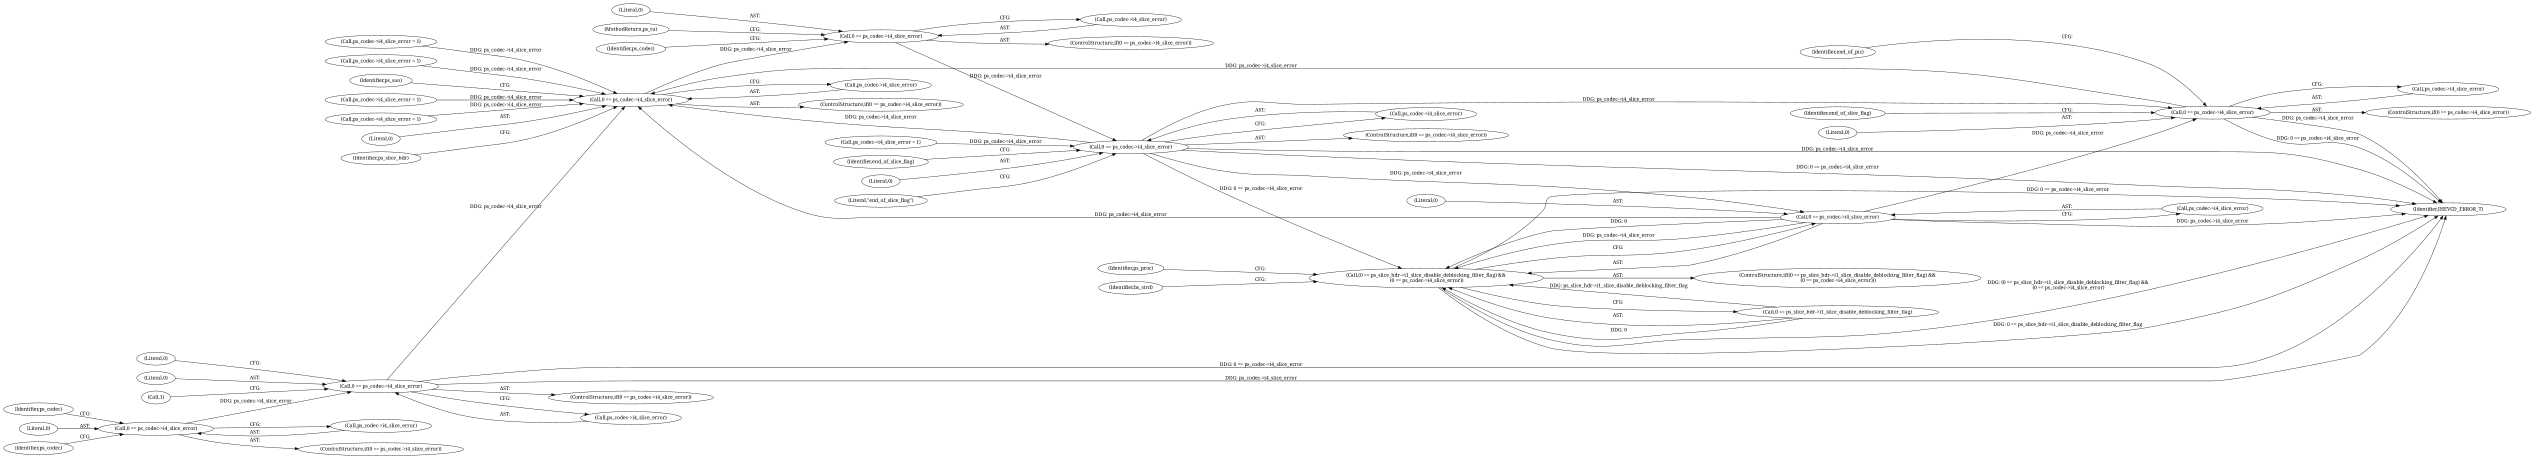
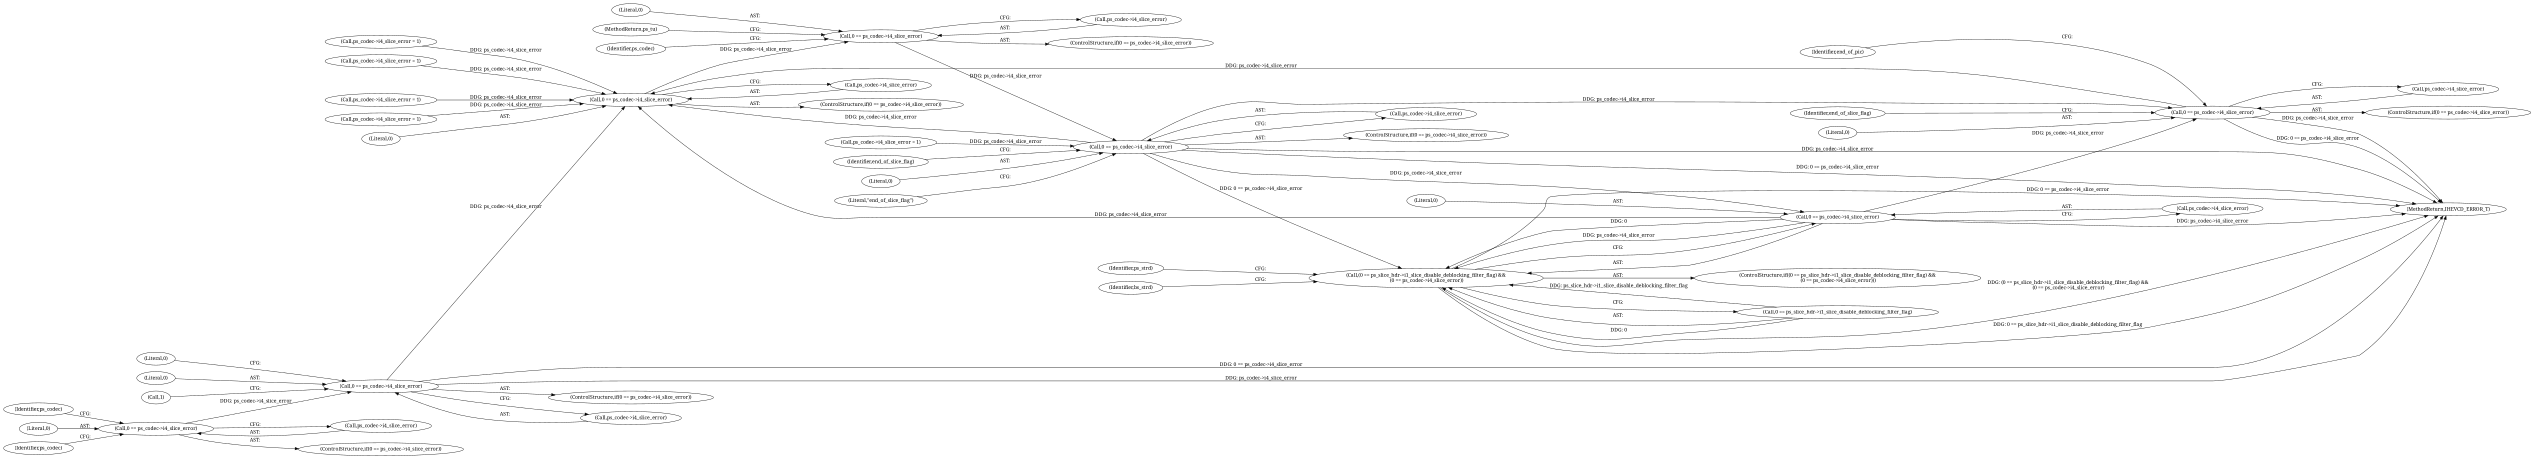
node "(Identifier,ps_sao)": removed
node "(Identifier,ps_slice_hdr)": removed
node "(Identifier,IHEVCD_ERROR_T)": label "(Identifier,IHEVCD_ERROR_T)" -> "(MethodReturn,IHEVCD_ERROR_T)"
node "(Identifier,ps_proc)": label "(Identifier,ps_proc)" -> "(Identifier,ps_strd)"
